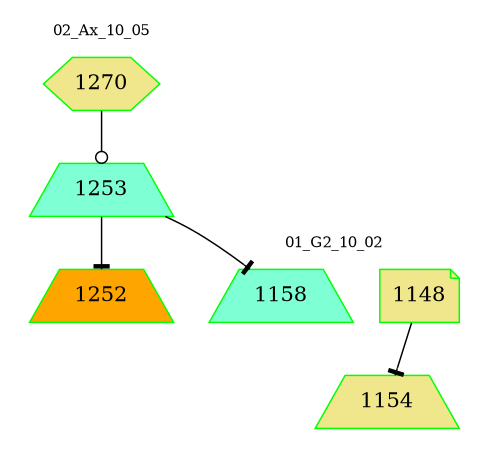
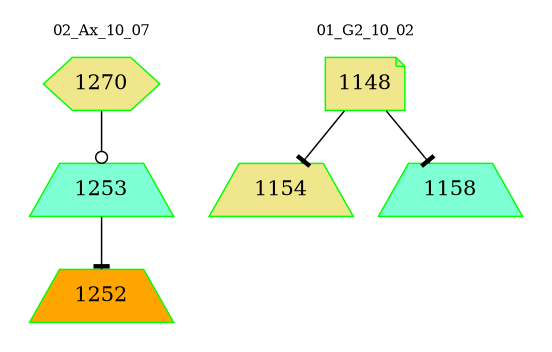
cluster "02_Ax_10_05": label "02_Ax_10_05" -> "02_Ax_10_07"
edge "1253" -> "1158": now "1148" -> "1158"
